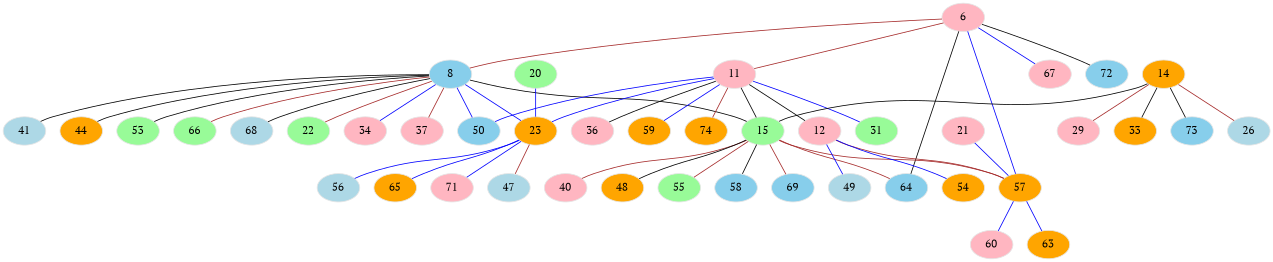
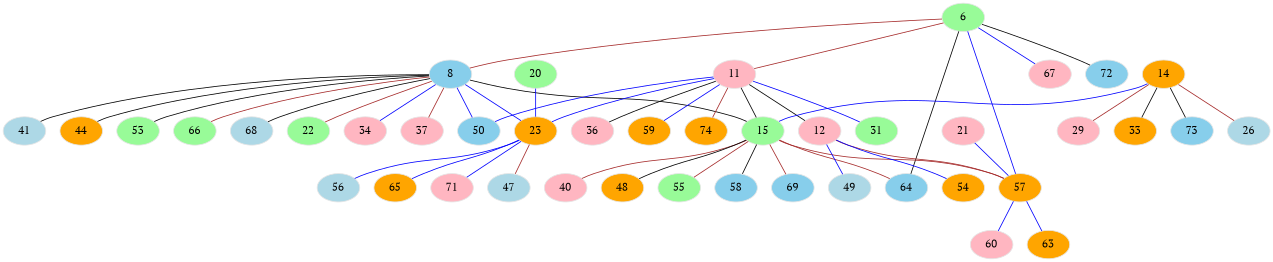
node "6": fillcolor lightpink -> palegreen
edge "14" -- "15": color black -> blue
